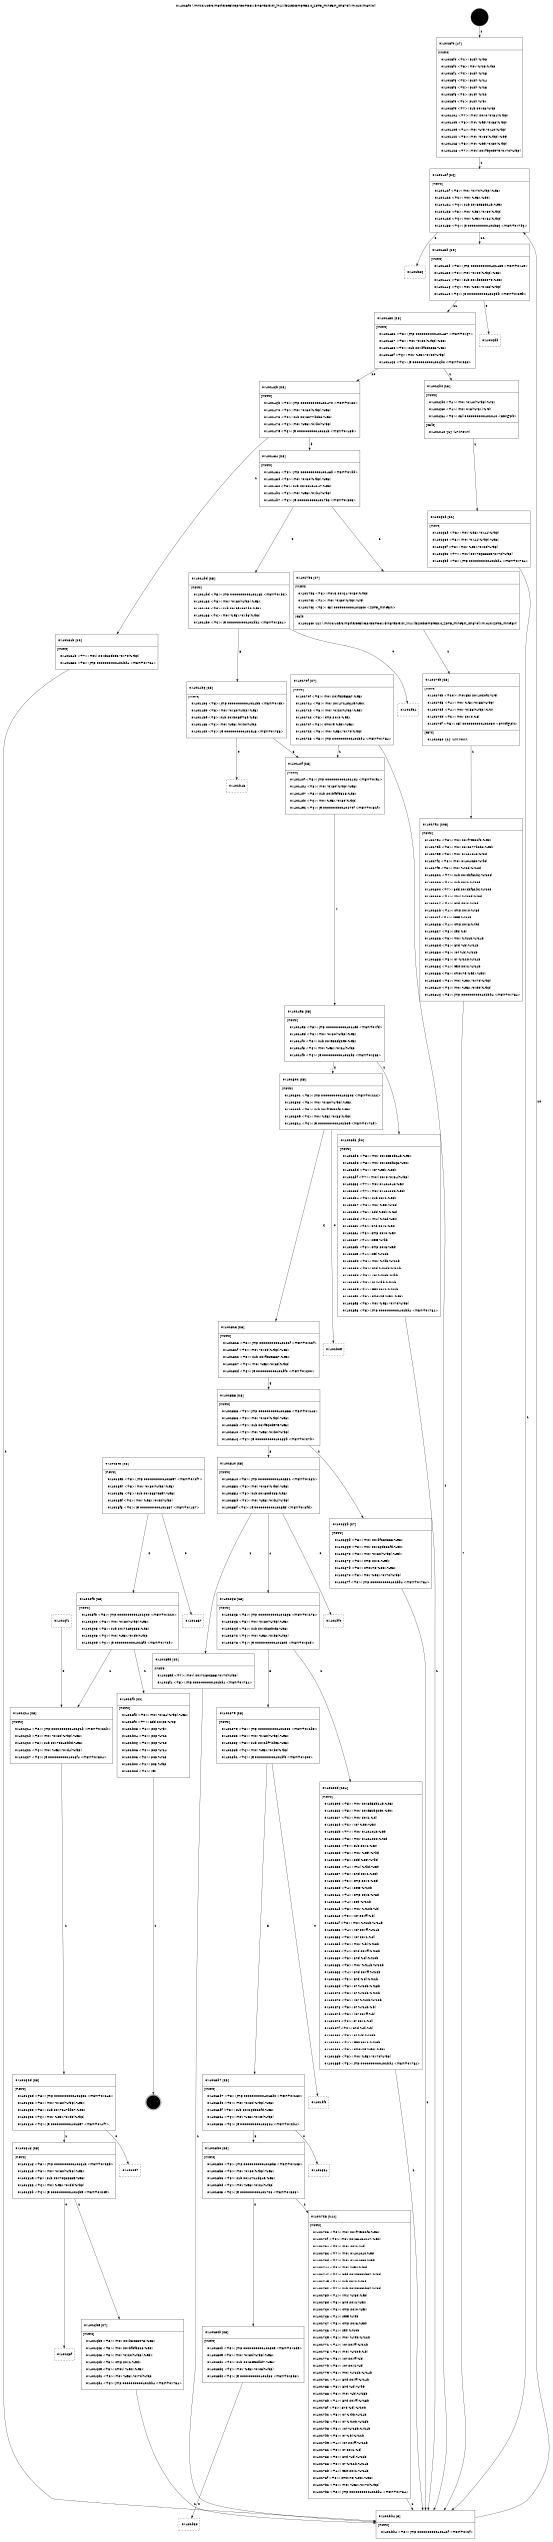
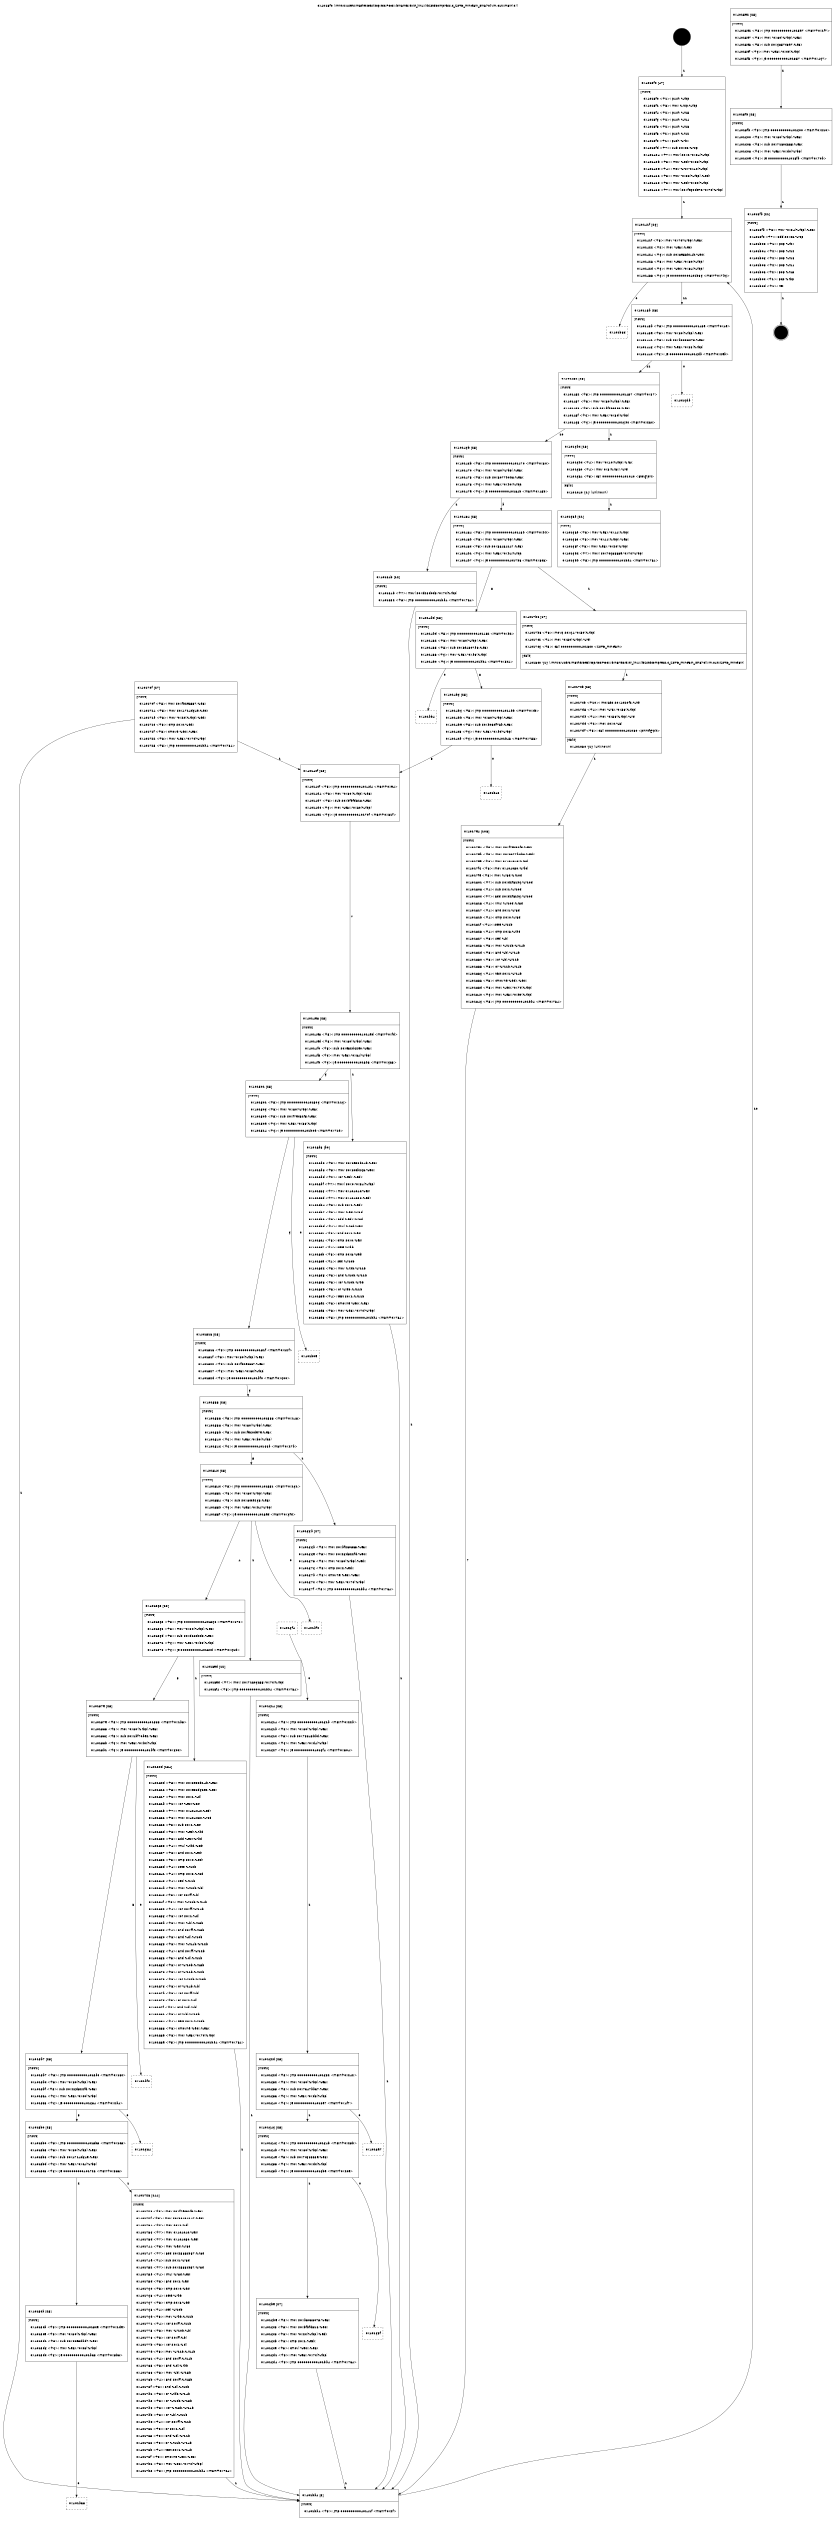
edge "0x4016a9 [21]" -> "0x401b94 [5]": removed, label "1"
node "0x401857": removed
edge "0x4015fb [25]" -> "0x401614 [25]": removed, label "1"
